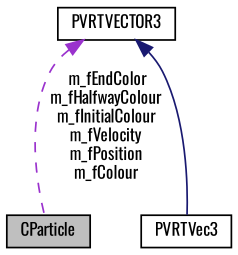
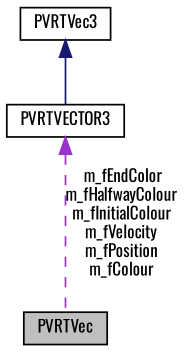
edge "PVRTVec3" -> "PVRTVECTOR3": reversed
node "CParticle": label "CParticle" -> "PVRTVec"
